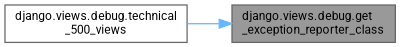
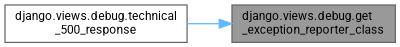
node "django.views.debug.technical _500_views": label "django.views.debug.technical _500_views" -> "django.views.debug.technical _500_response"
